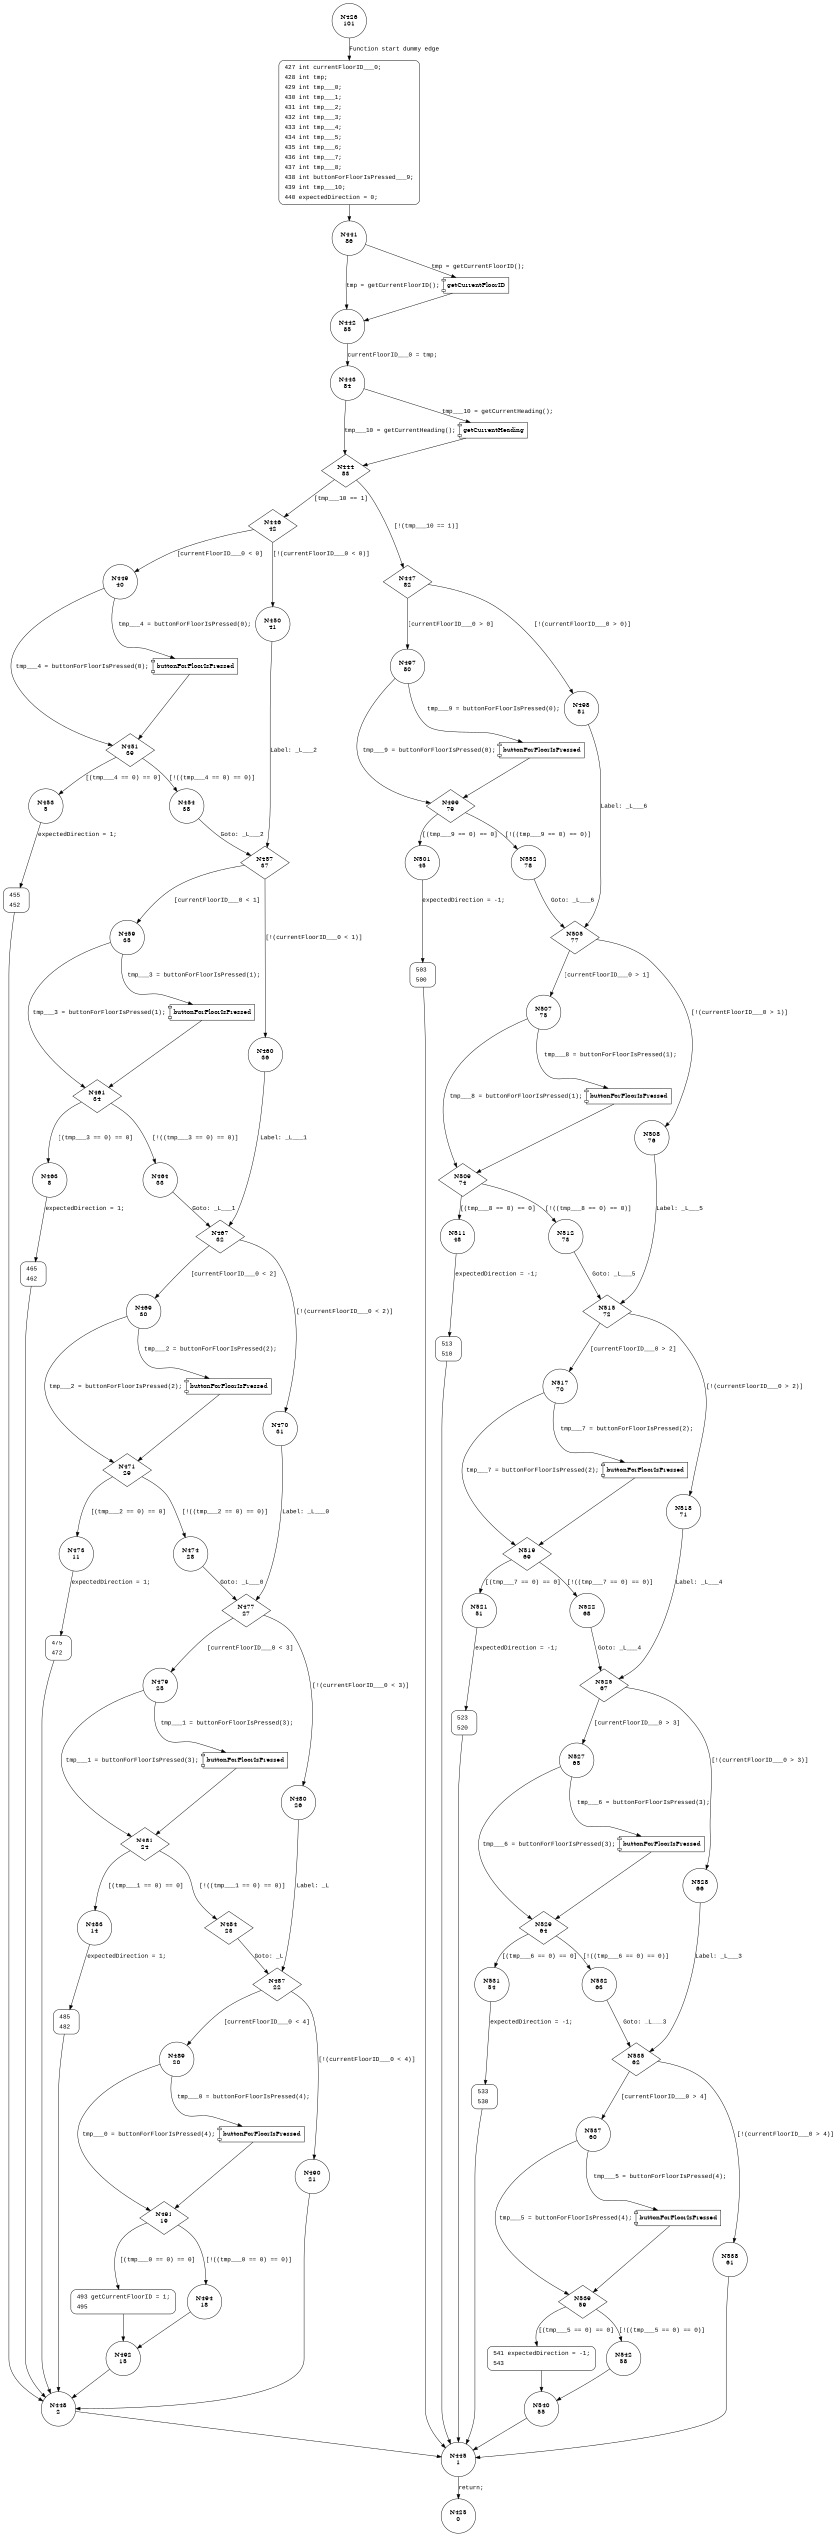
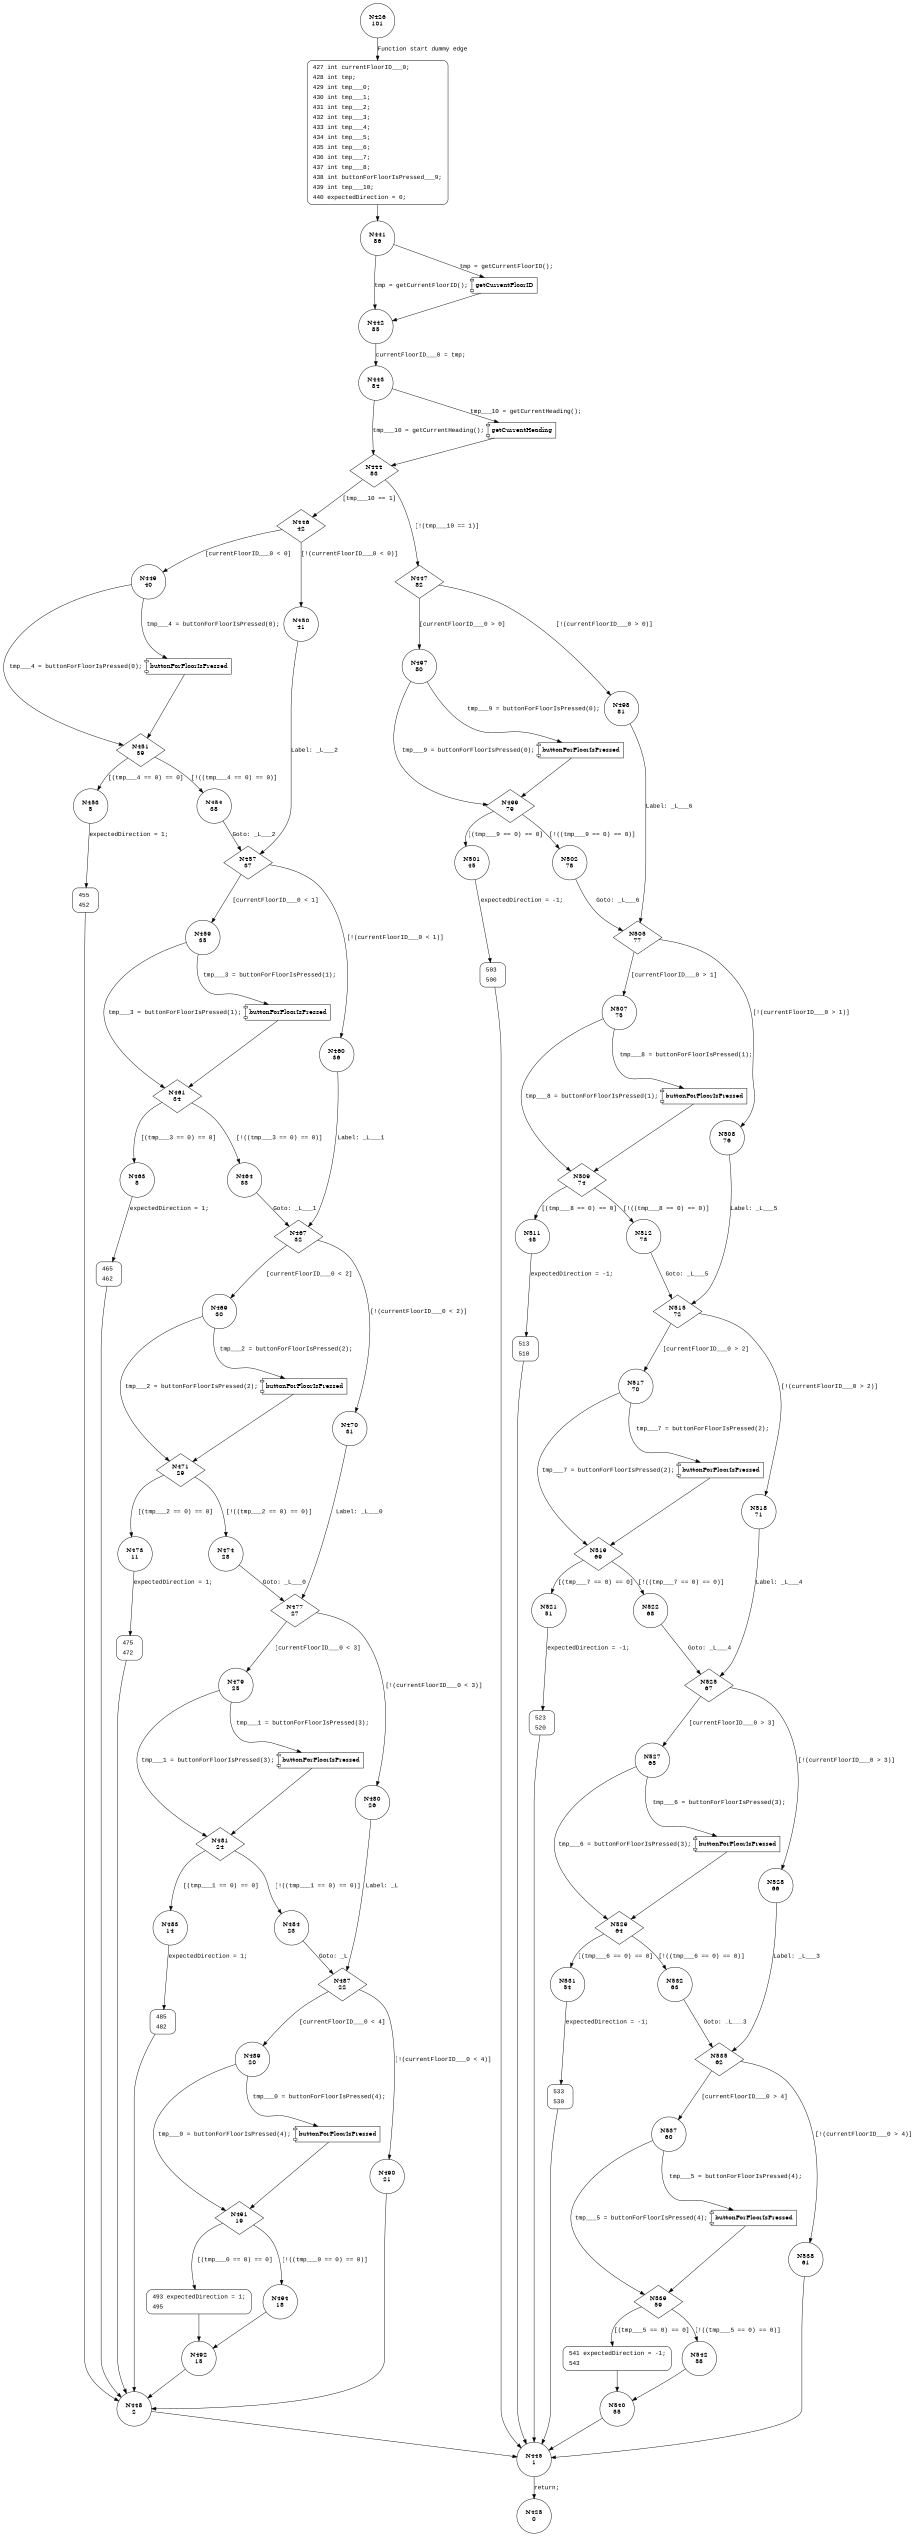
node "N552 78": label "N552 78" -> "N502 78"
node "N484 23": shape diamond -> circle
node "493": text "getCurrentFloorID = 1;" -> "expectedDirection = 1;"
